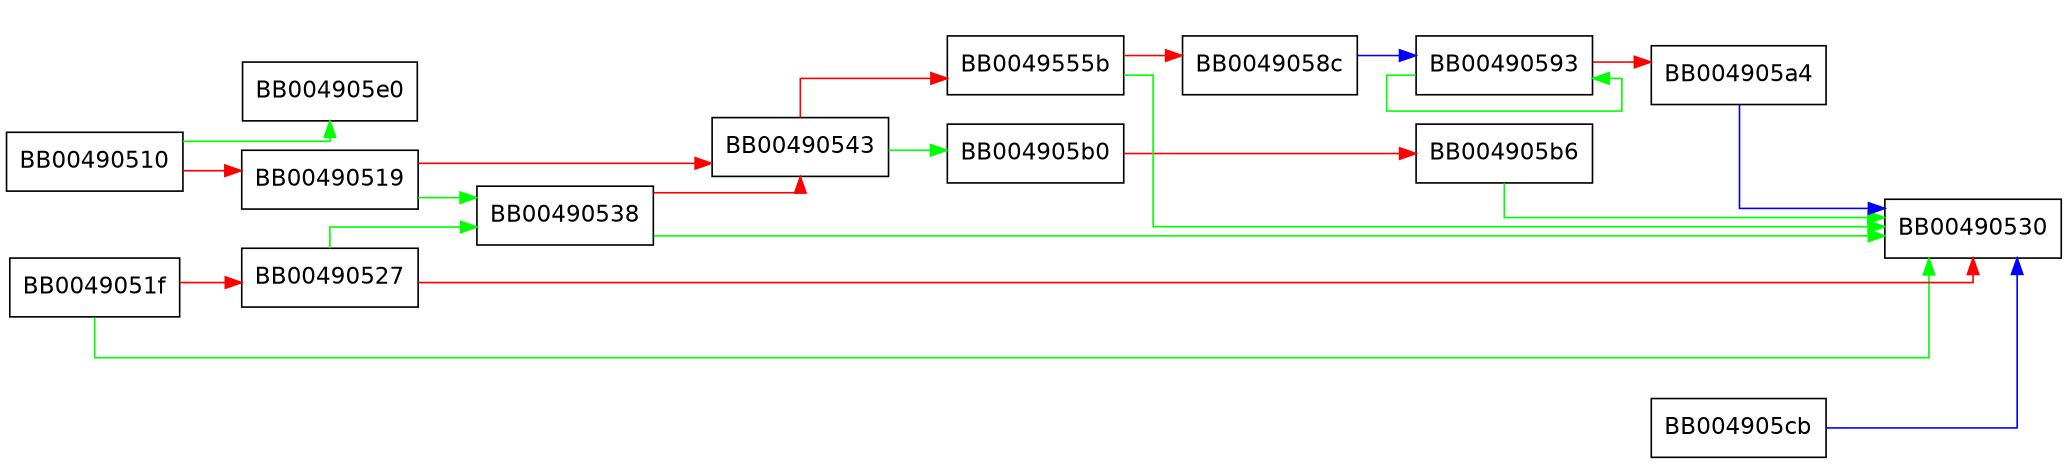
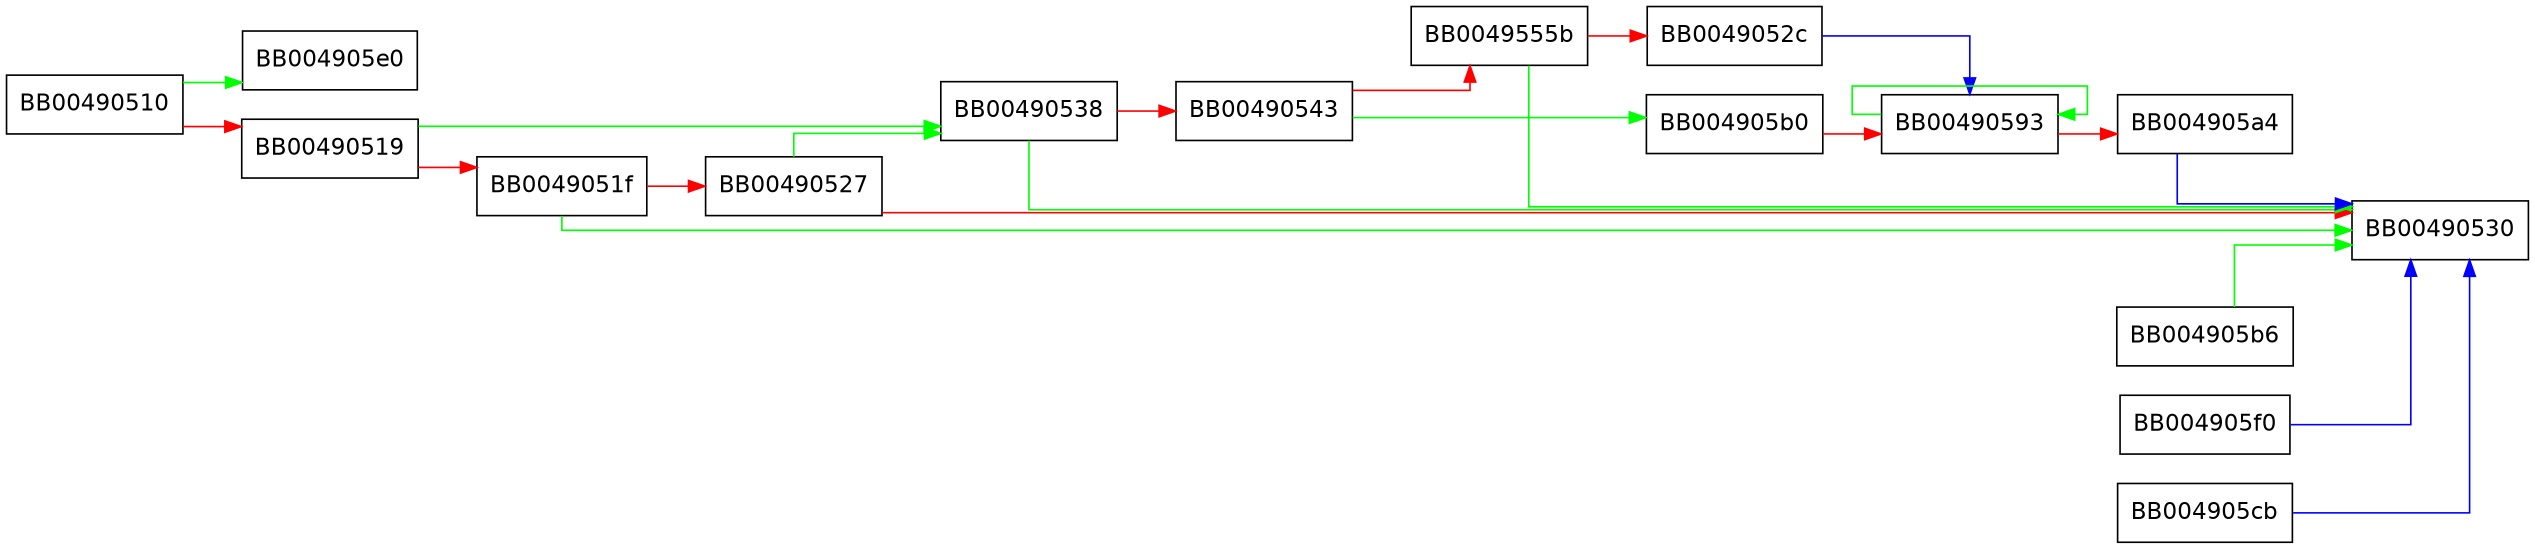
node "BB0049058c": label "BB0049058c" -> "BB0049052c"
edge "BB004905b0" -> "BB004905b6": now "BB004905b0" -> "BB00490593"
edge "BB00490519" -> "BB00490543": now "BB00490519" -> "BB0049051f"
node "BB004905f0": added
